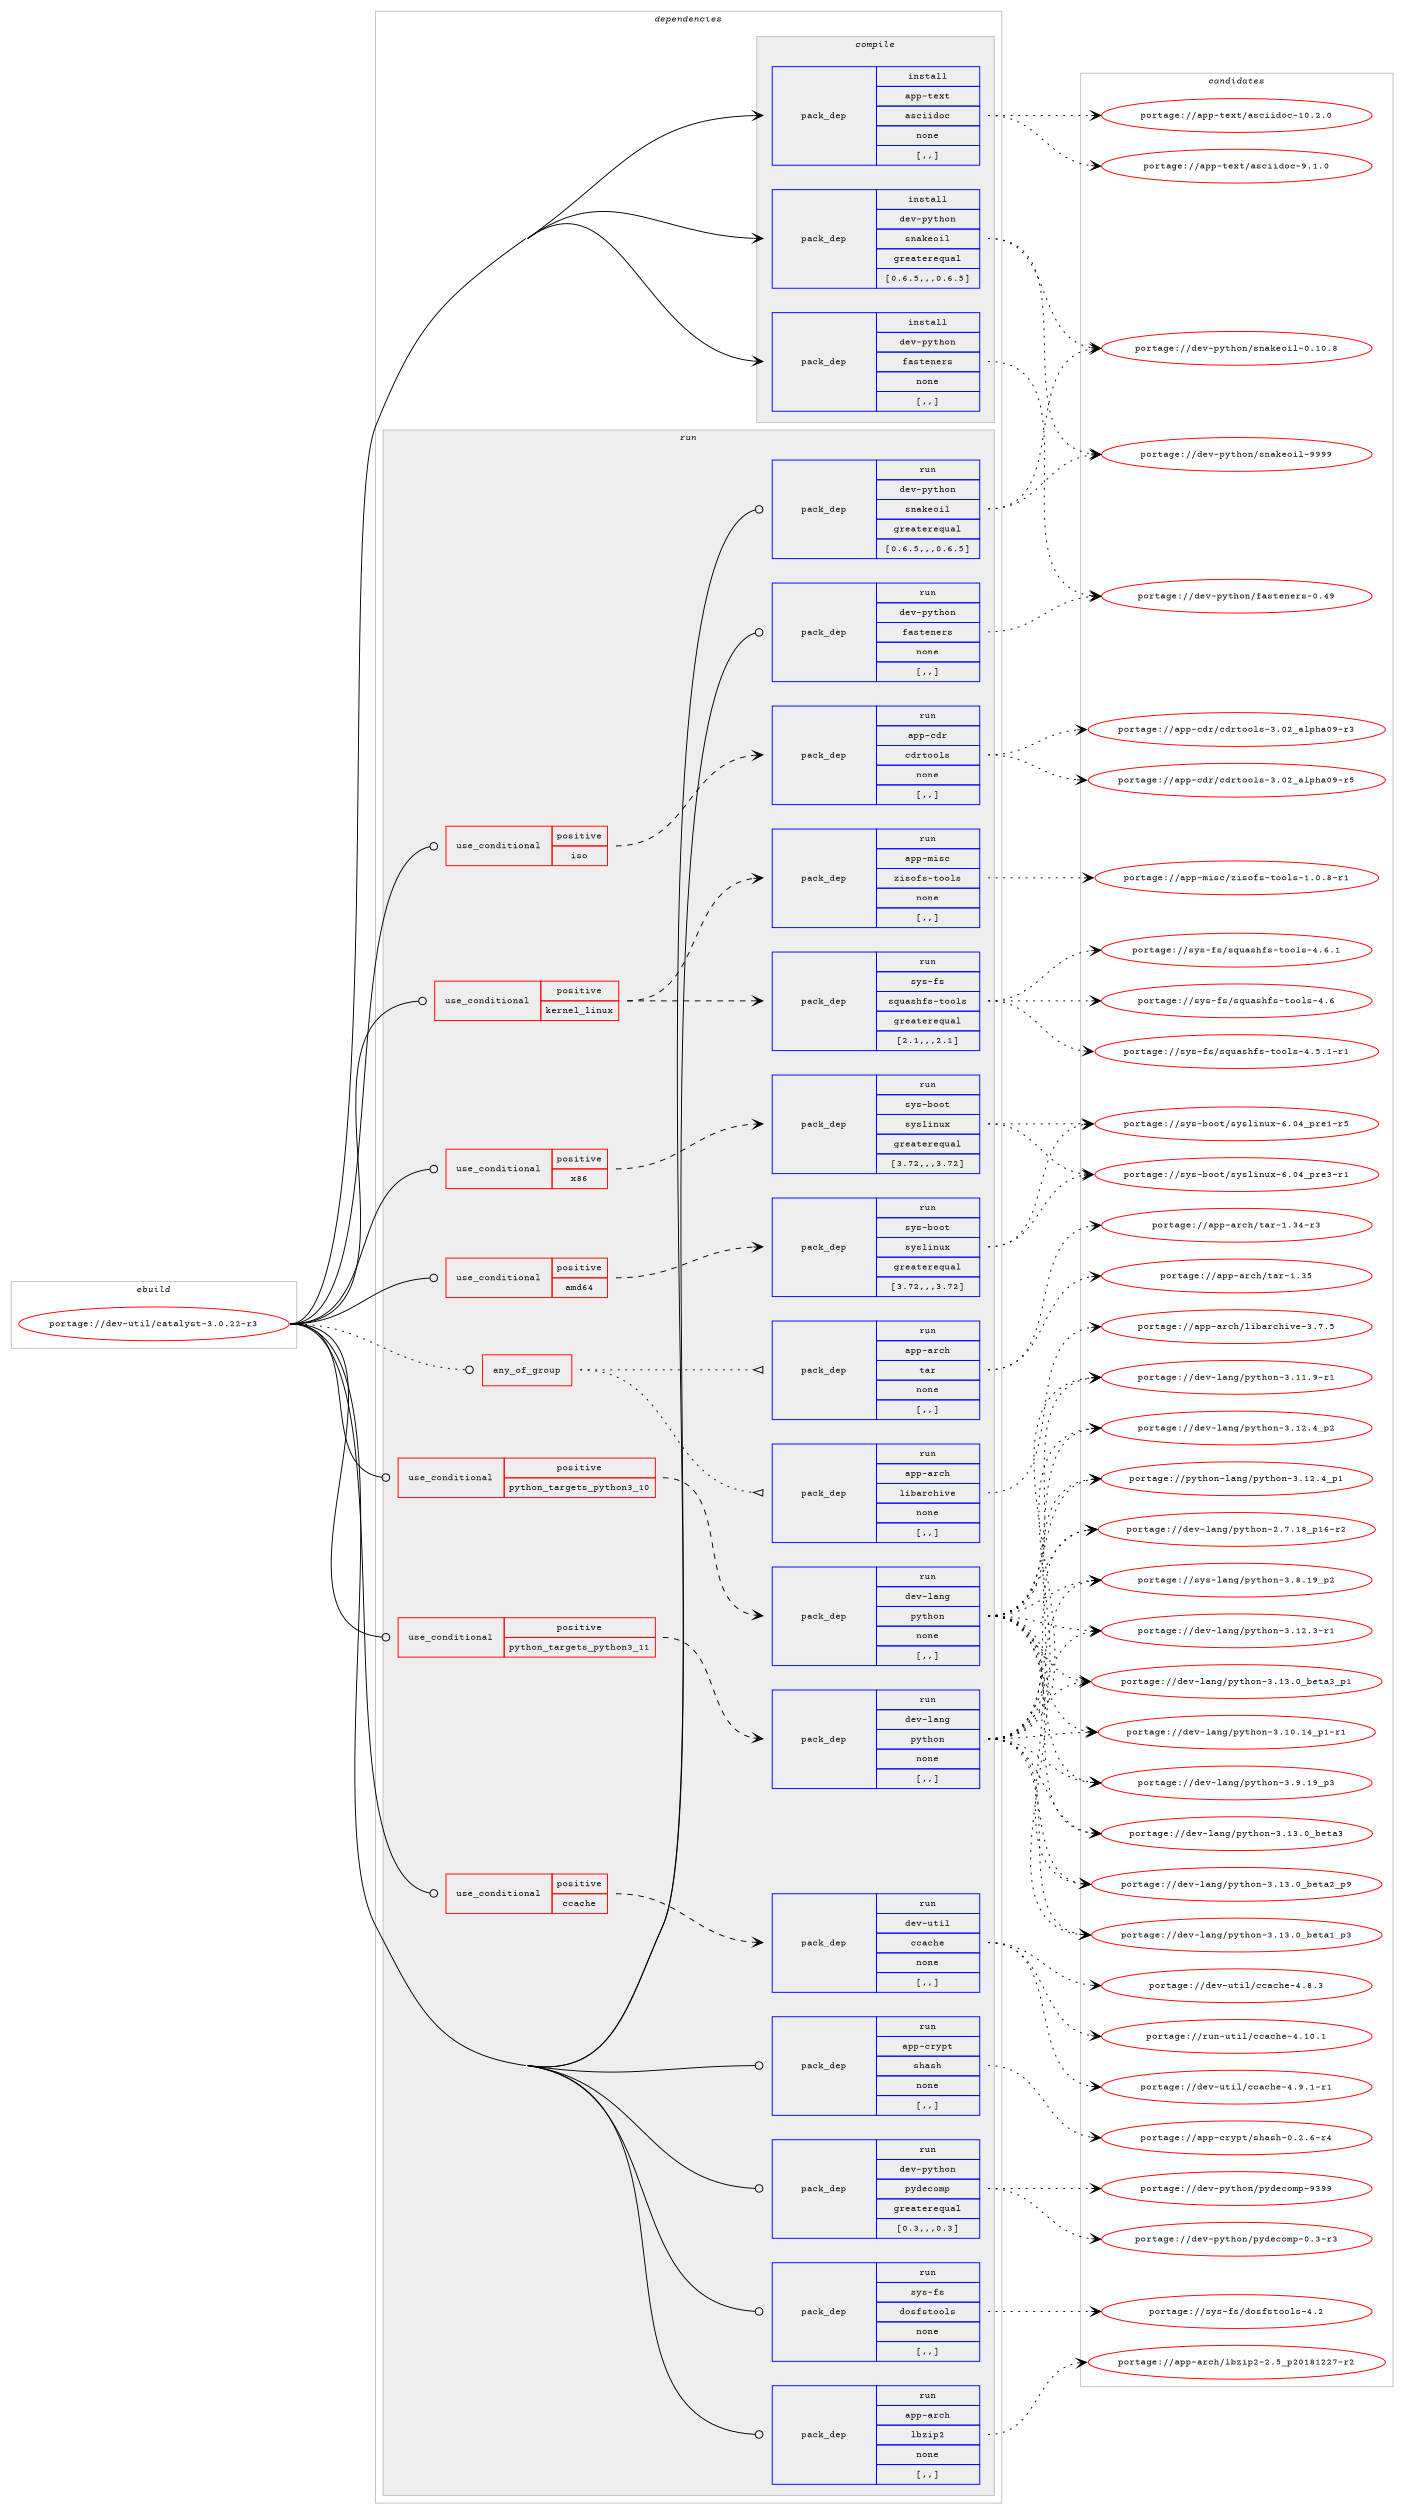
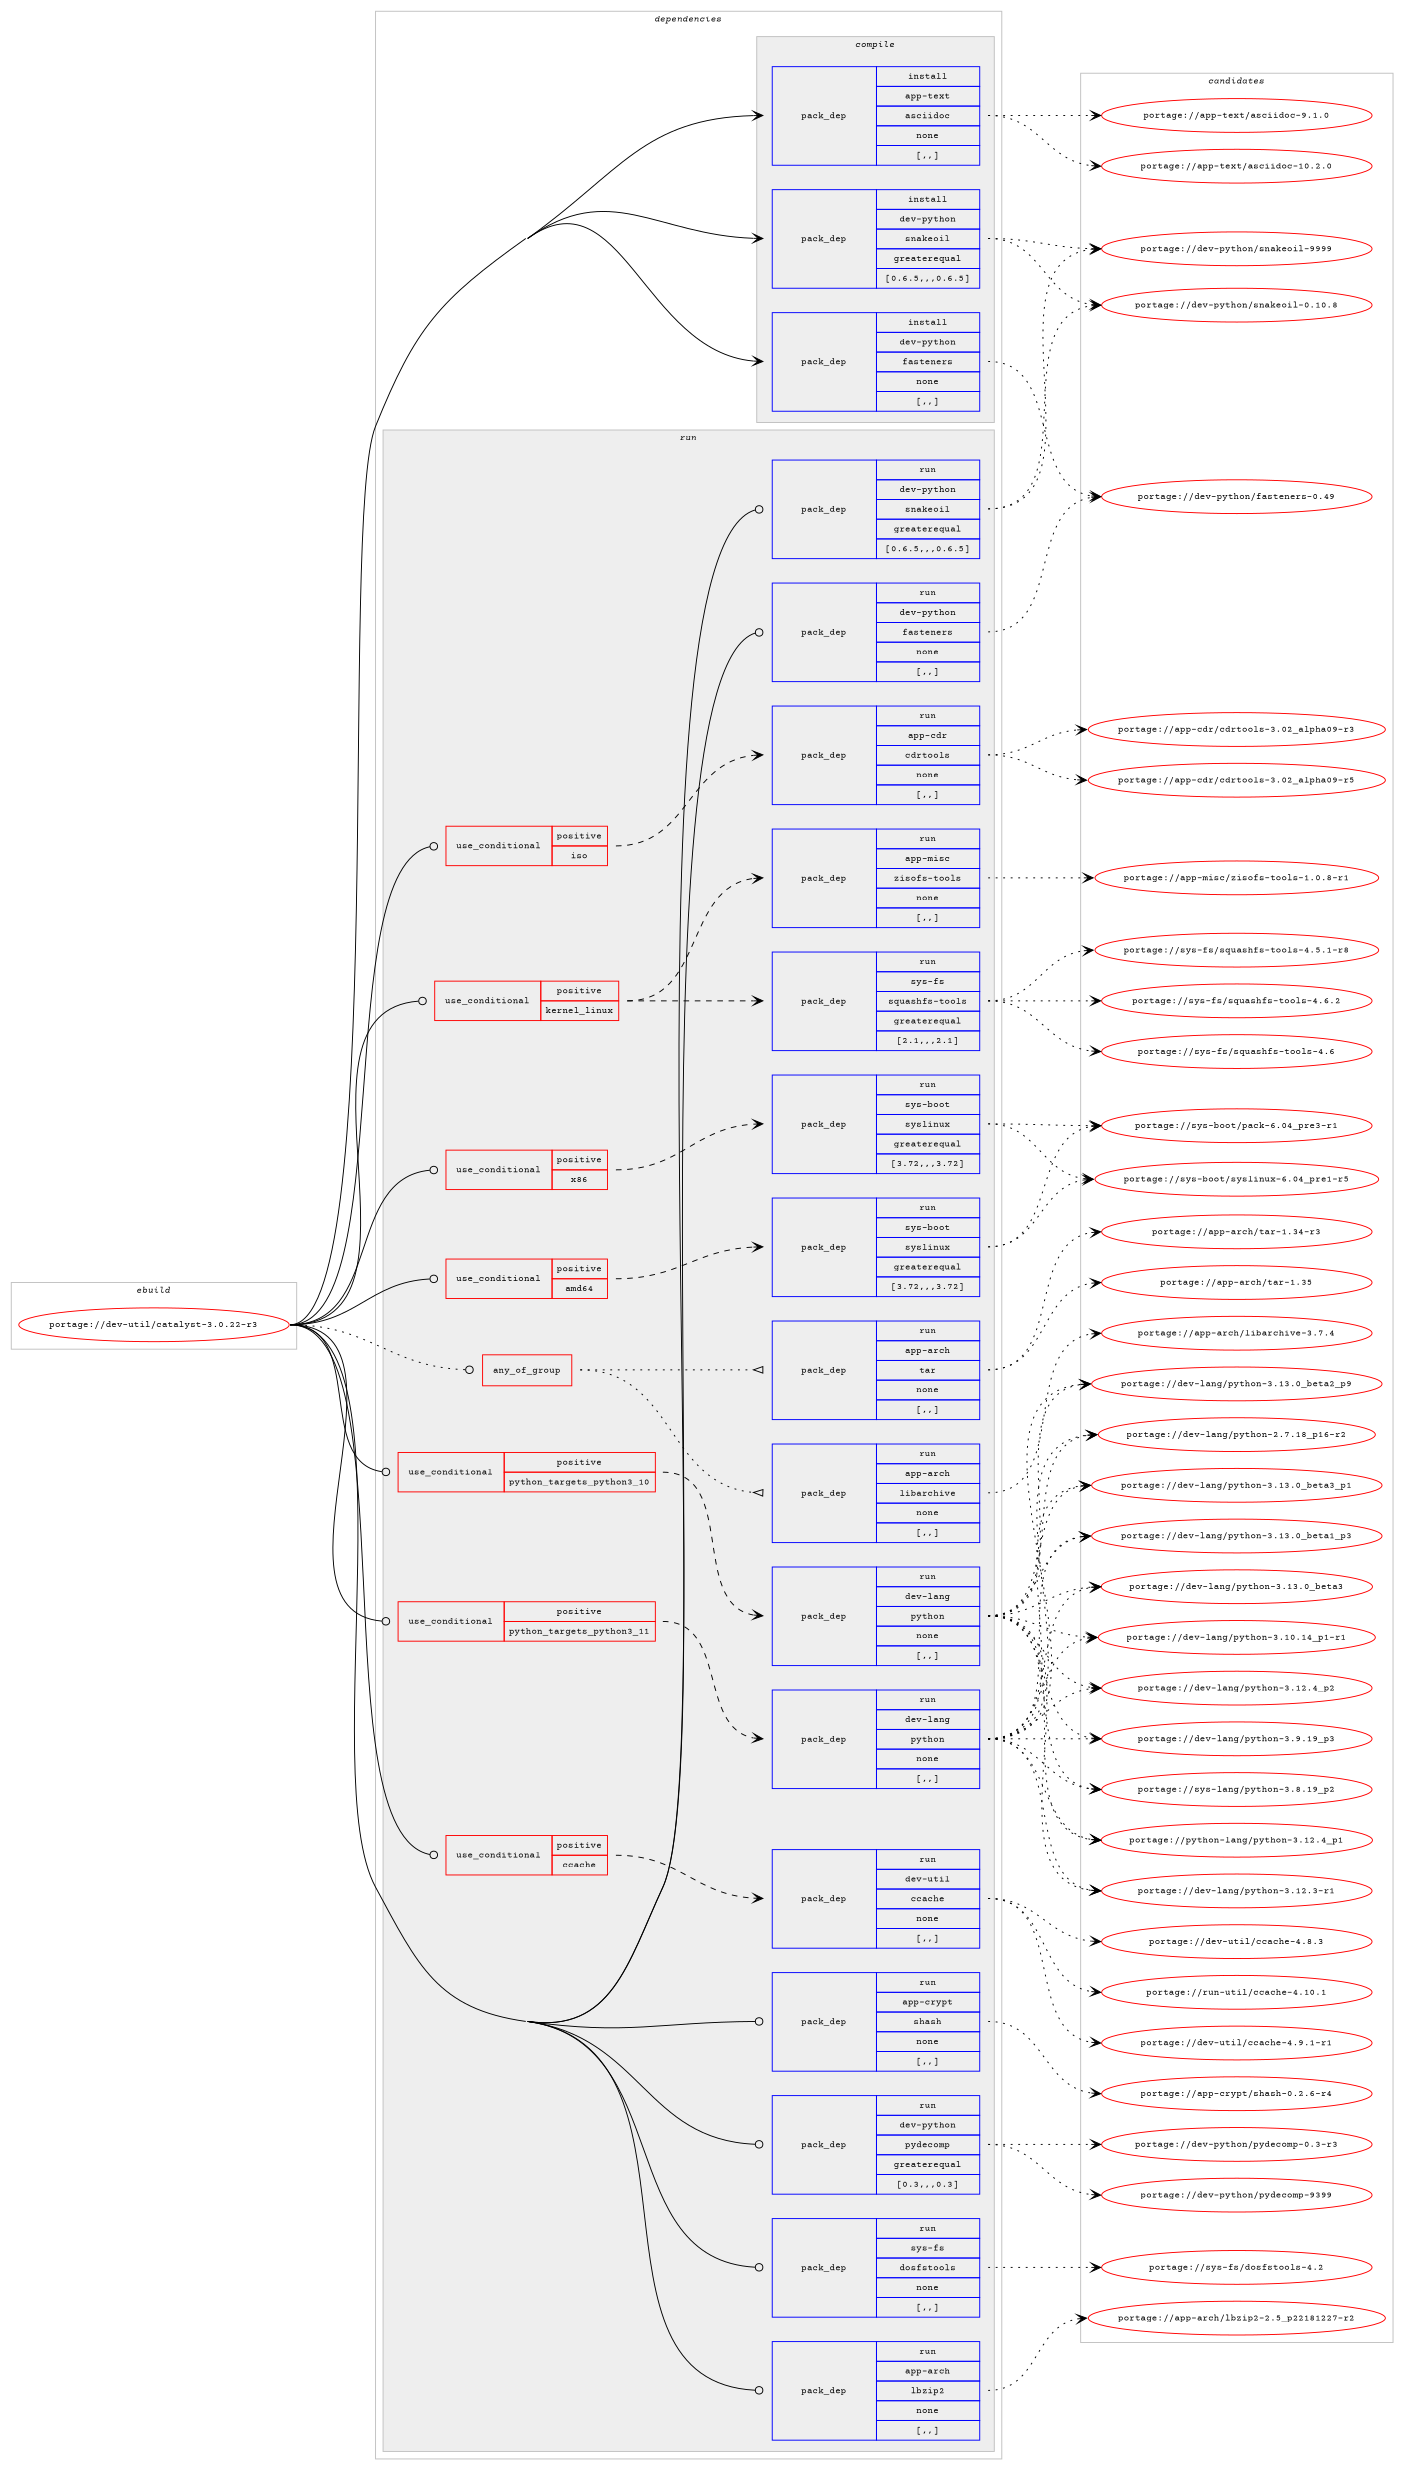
node "portage://sys-fs/squashfs-tools-4.6.1": label "portage://sys-fs/squashfs-tools-4.6.1" -> "portage://sys-fs/squashfs-tools-4.6.2"
node "portage://sys-fs/squashfs-tools-4.5.1-r1": label "portage://sys-fs/squashfs-tools-4.5.1-r1" -> "portage://sys-fs/squashfs-tools-4.5.1-r8"
node "portage://sys-boot/syslinux-6.04_pre3-r1": label "portage://sys-boot/syslinux-6.04_pre3-r1" -> "portage://sys-boot/pack-6.04_pre3-r1"
node "portage://app-arch/libarchive-3.7.5": label "portage://app-arch/libarchive-3.7.5" -> "portage://app-arch/libarchive-3.7.4"
node "portage://dev-lang/python-3.11.9-r1": removed
node "portage://app-arch/lbzip2-2.5_p20181227-r2": label "portage://app-arch/lbzip2-2.5_p20181227-r2" -> "portage://app-arch/lbzip2-2.5_p22181227-r2"
